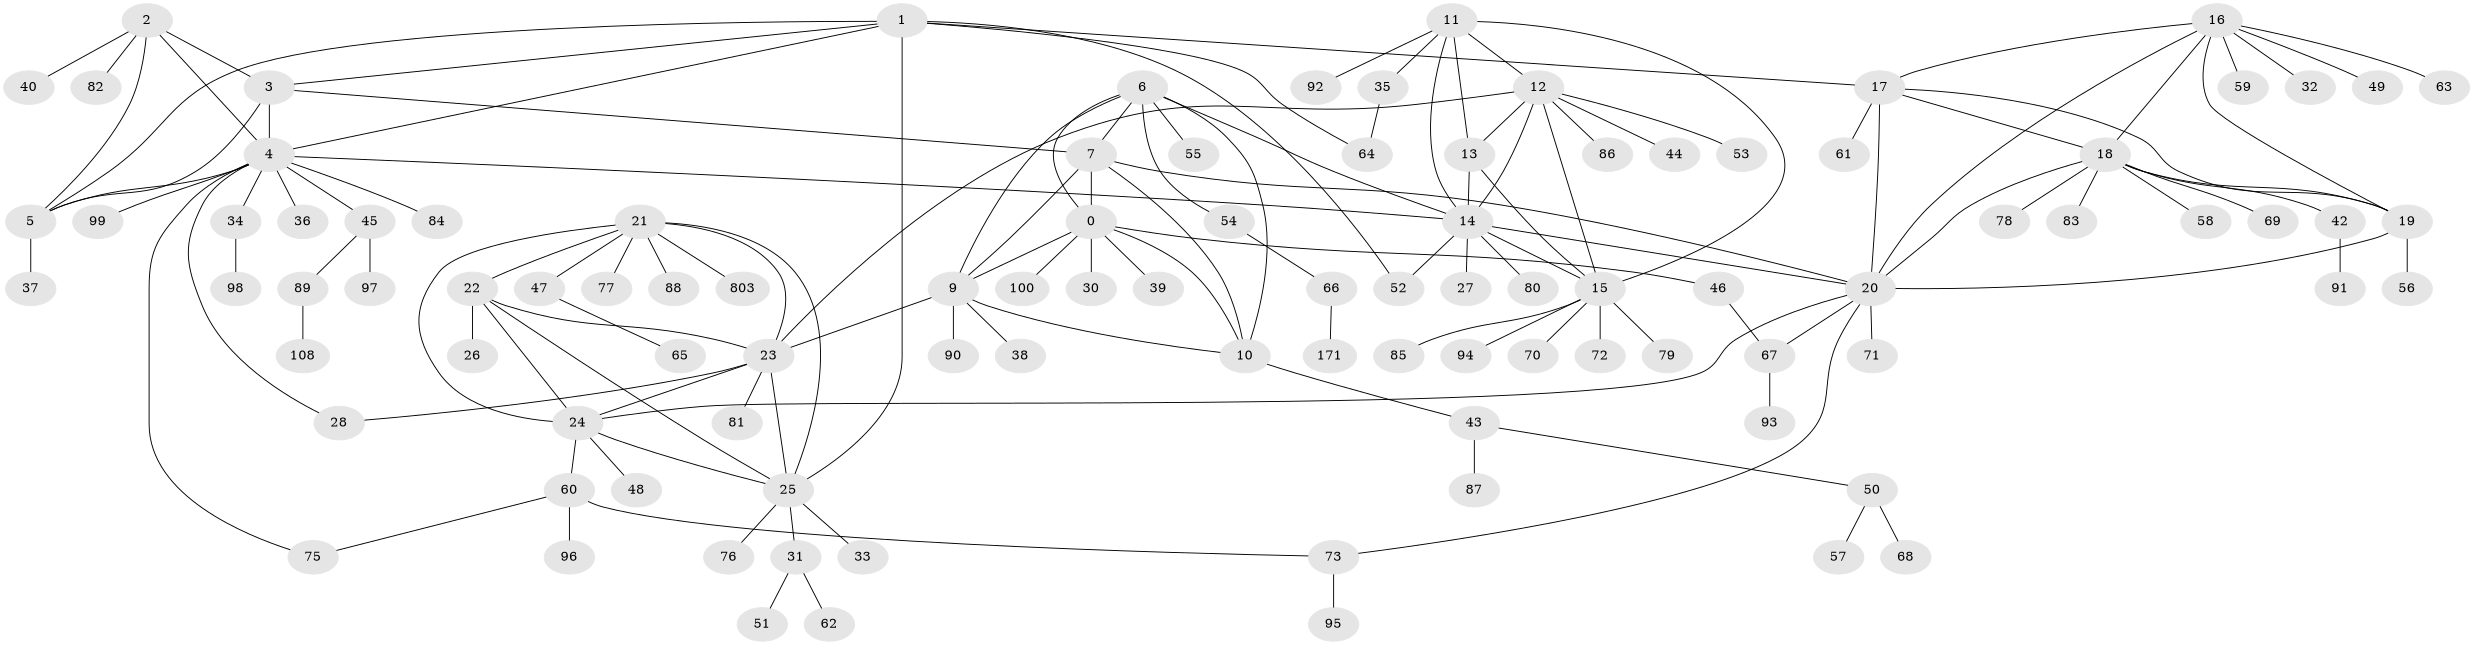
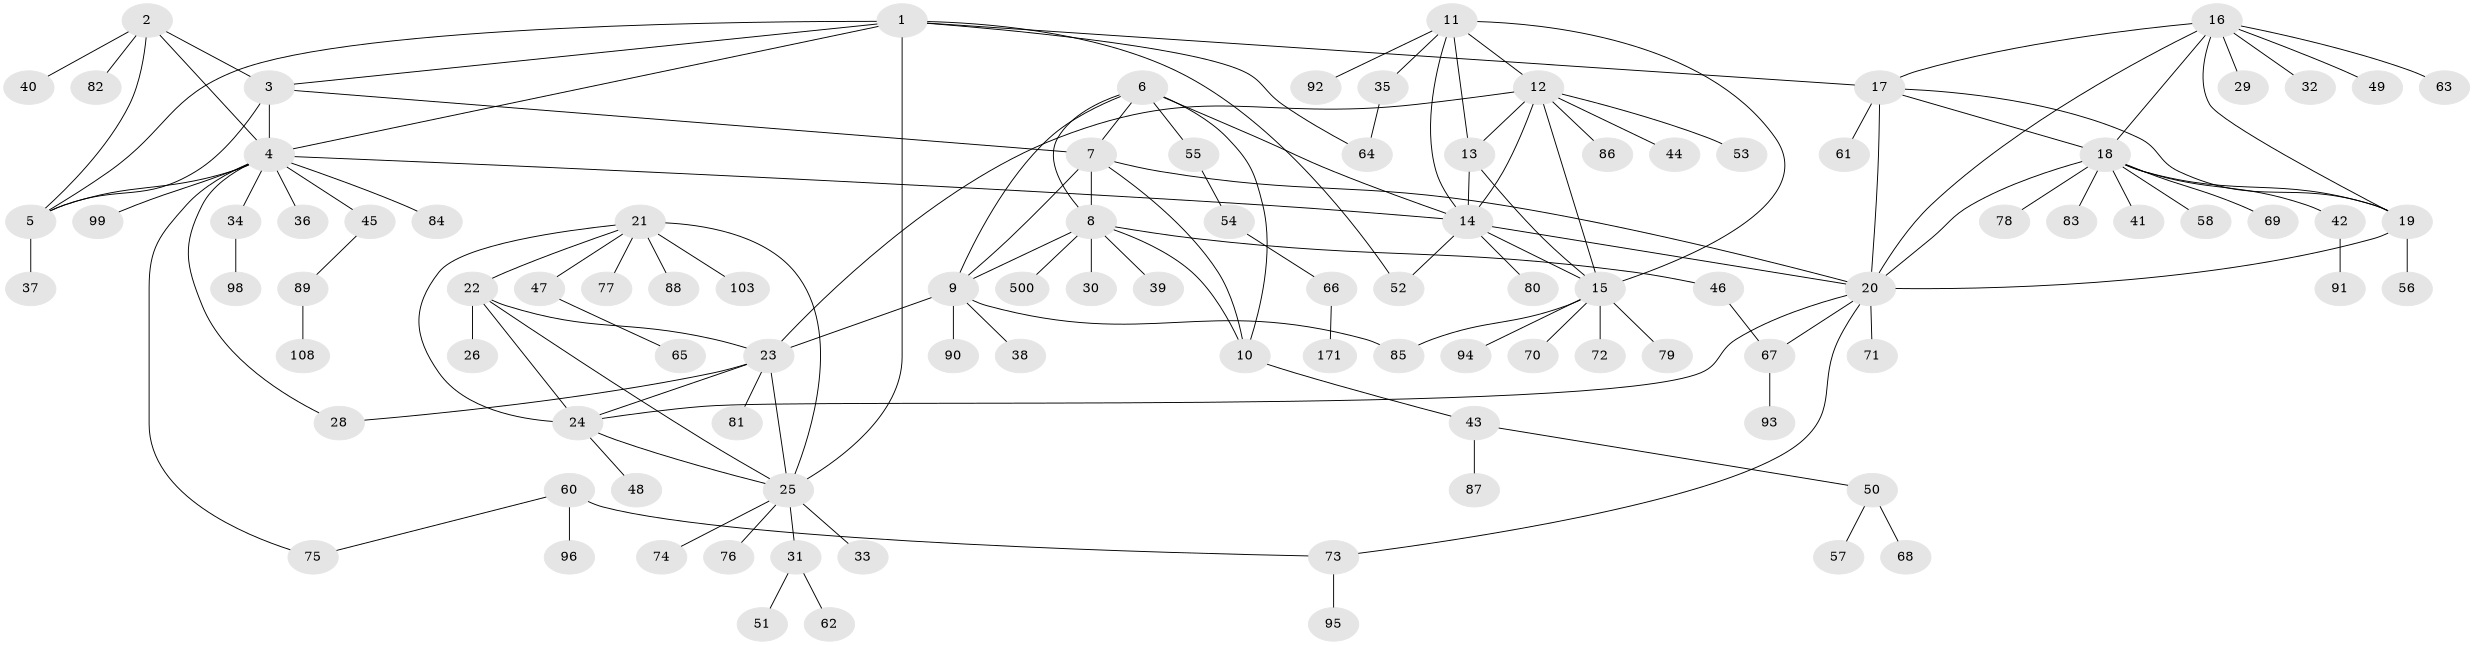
node "59": label "59" -> "29"
edge "6" -- "54": now "55" -- "54"
node "0": label "0" -> "8"
node "41": added
edge "21" -- "23": removed
node "97": removed
node "803": label "803" -> "103"
node "100": label "100" -> "500"
node "27": removed
edge "9" -- "10": now "9" -- "85"
edge "24" -- "60": removed
node "74": added
